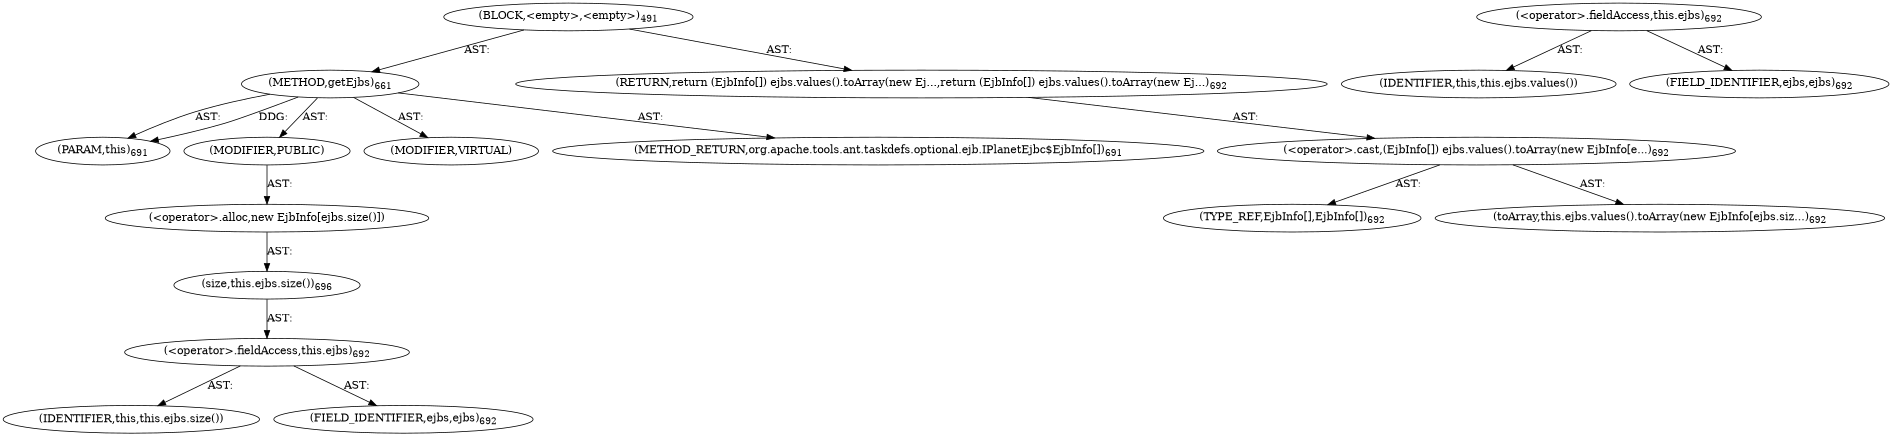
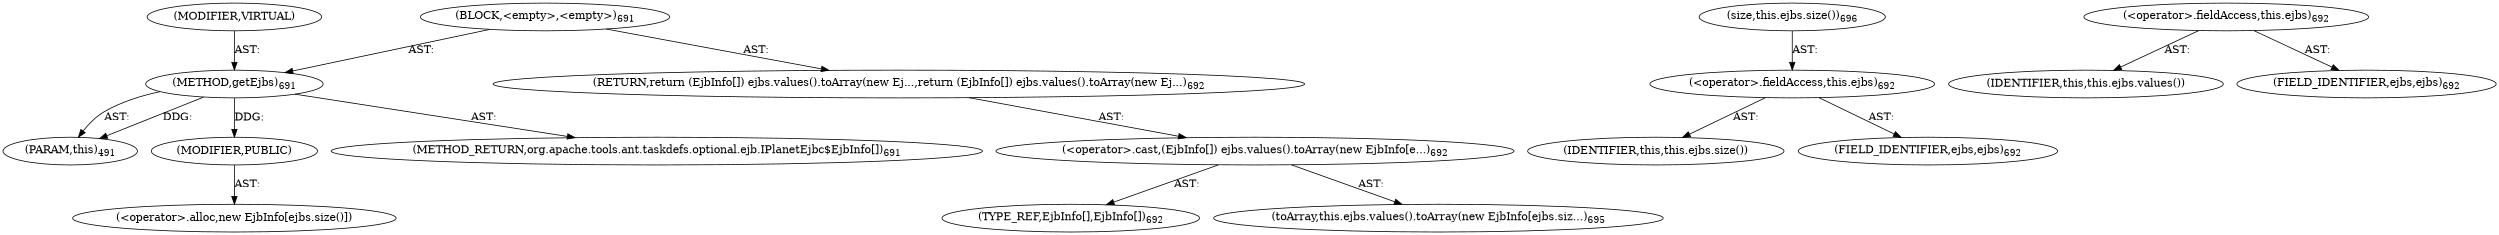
node "(BLOCK,<empty>,<empty>)": text "491" -> "691"
node "(METHOD,getEjbs)": text "661" -> "691"
edge "(METHOD,getEjbs)" -> "(MODIFIER,VIRTUAL)": reversed
edge "(METHOD,getEjbs)" -> "(MODIFIER,PUBLIC)": label "AST: " -> "DDG: "
node "(PARAM,this)": text "691" -> "491"
node "(toArray,this.ejbs.values().toArray(new EjbInfo[ejbs.siz...)": text "692" -> "695"
edge "(<operator>.alloc,new EjbInfo[ejbs.size()])" -> "(size,this.ejbs.size())": removed, label "AST:"
